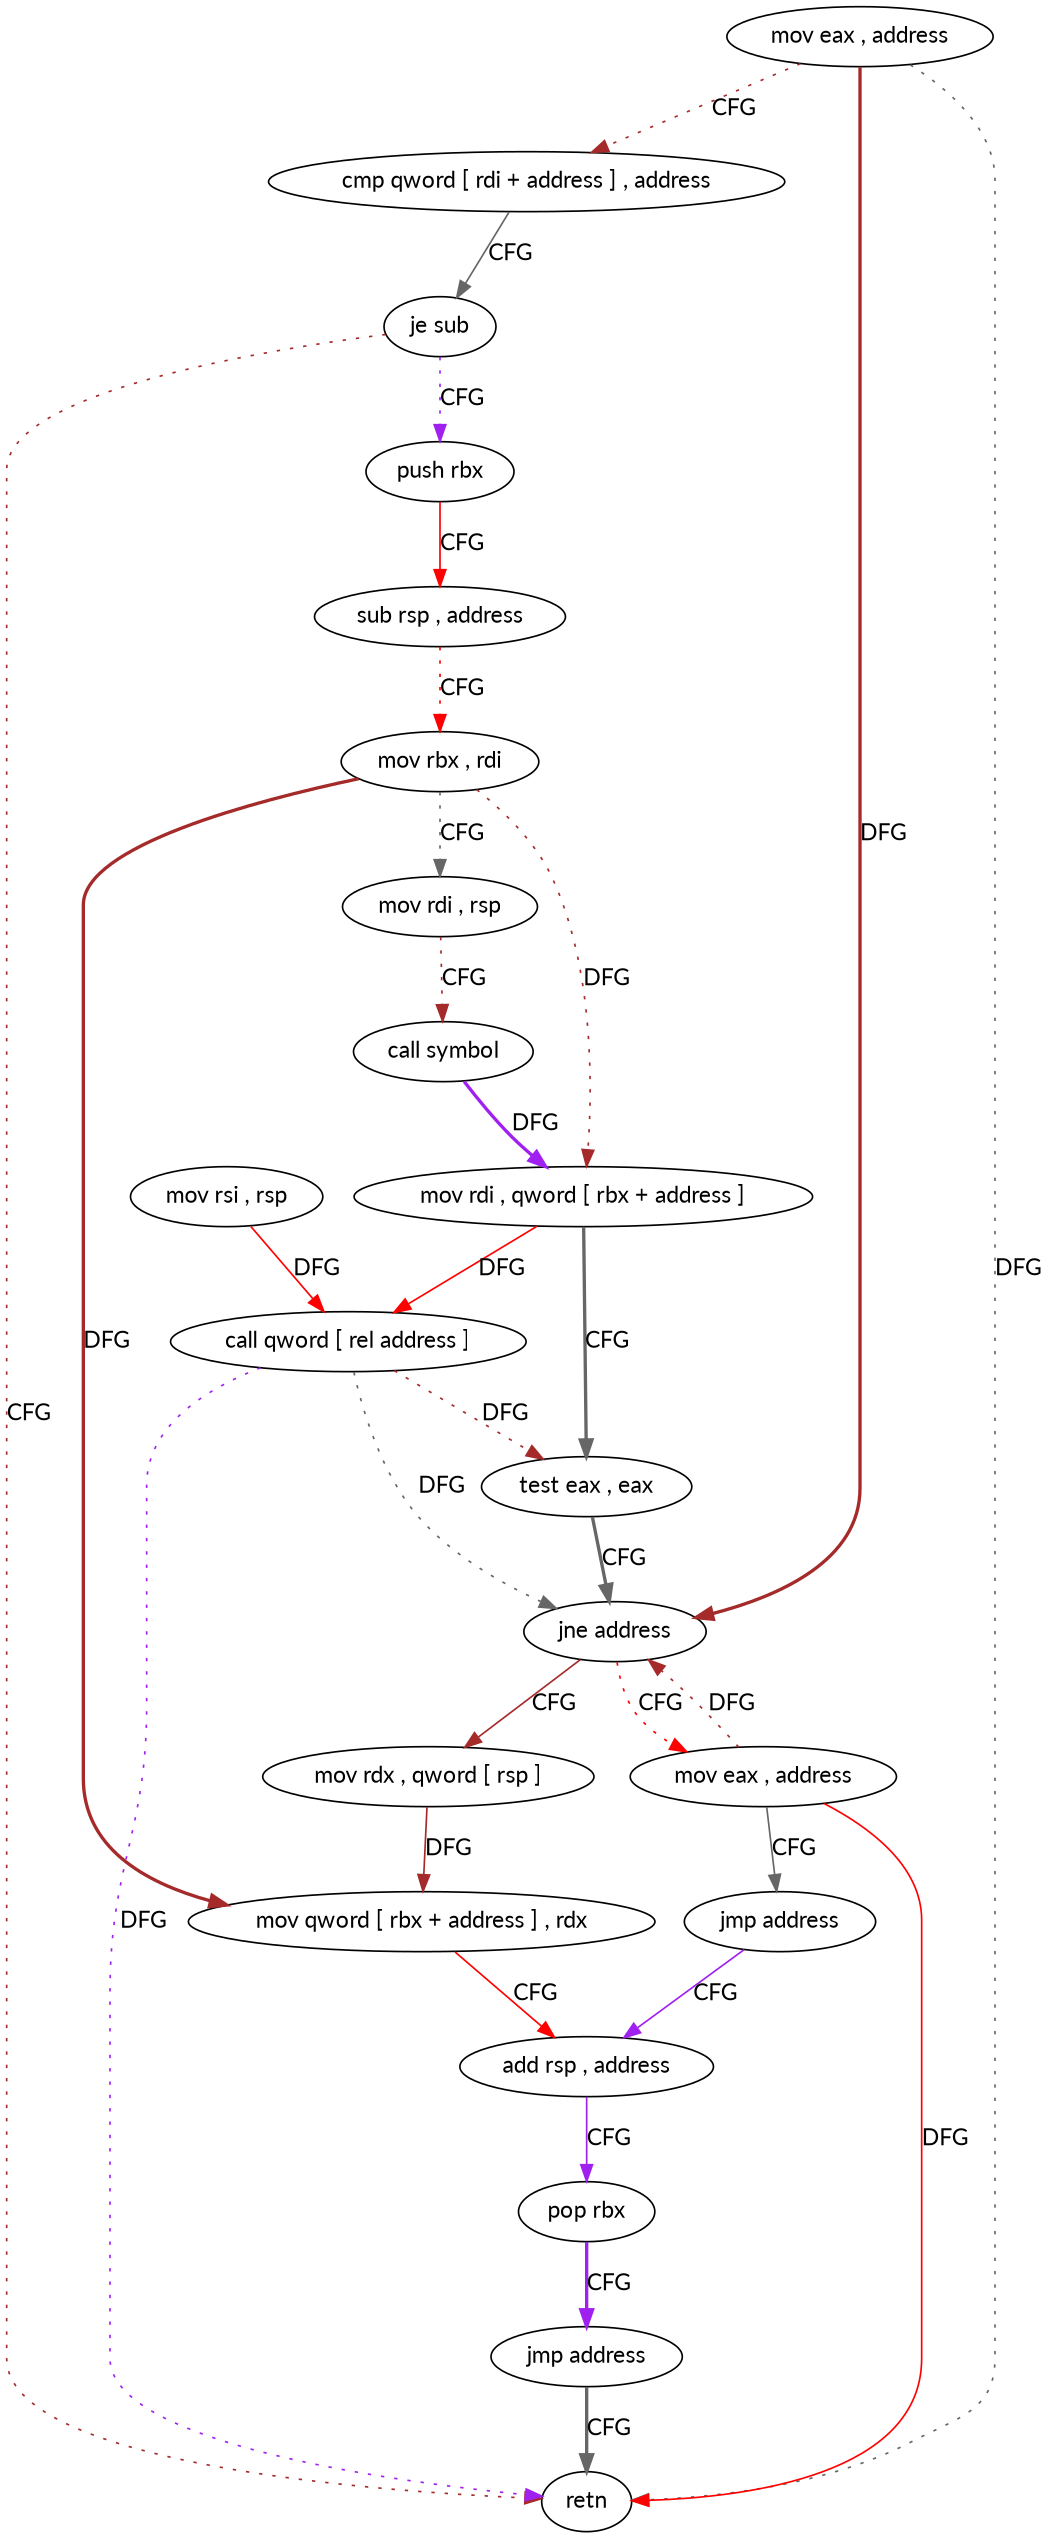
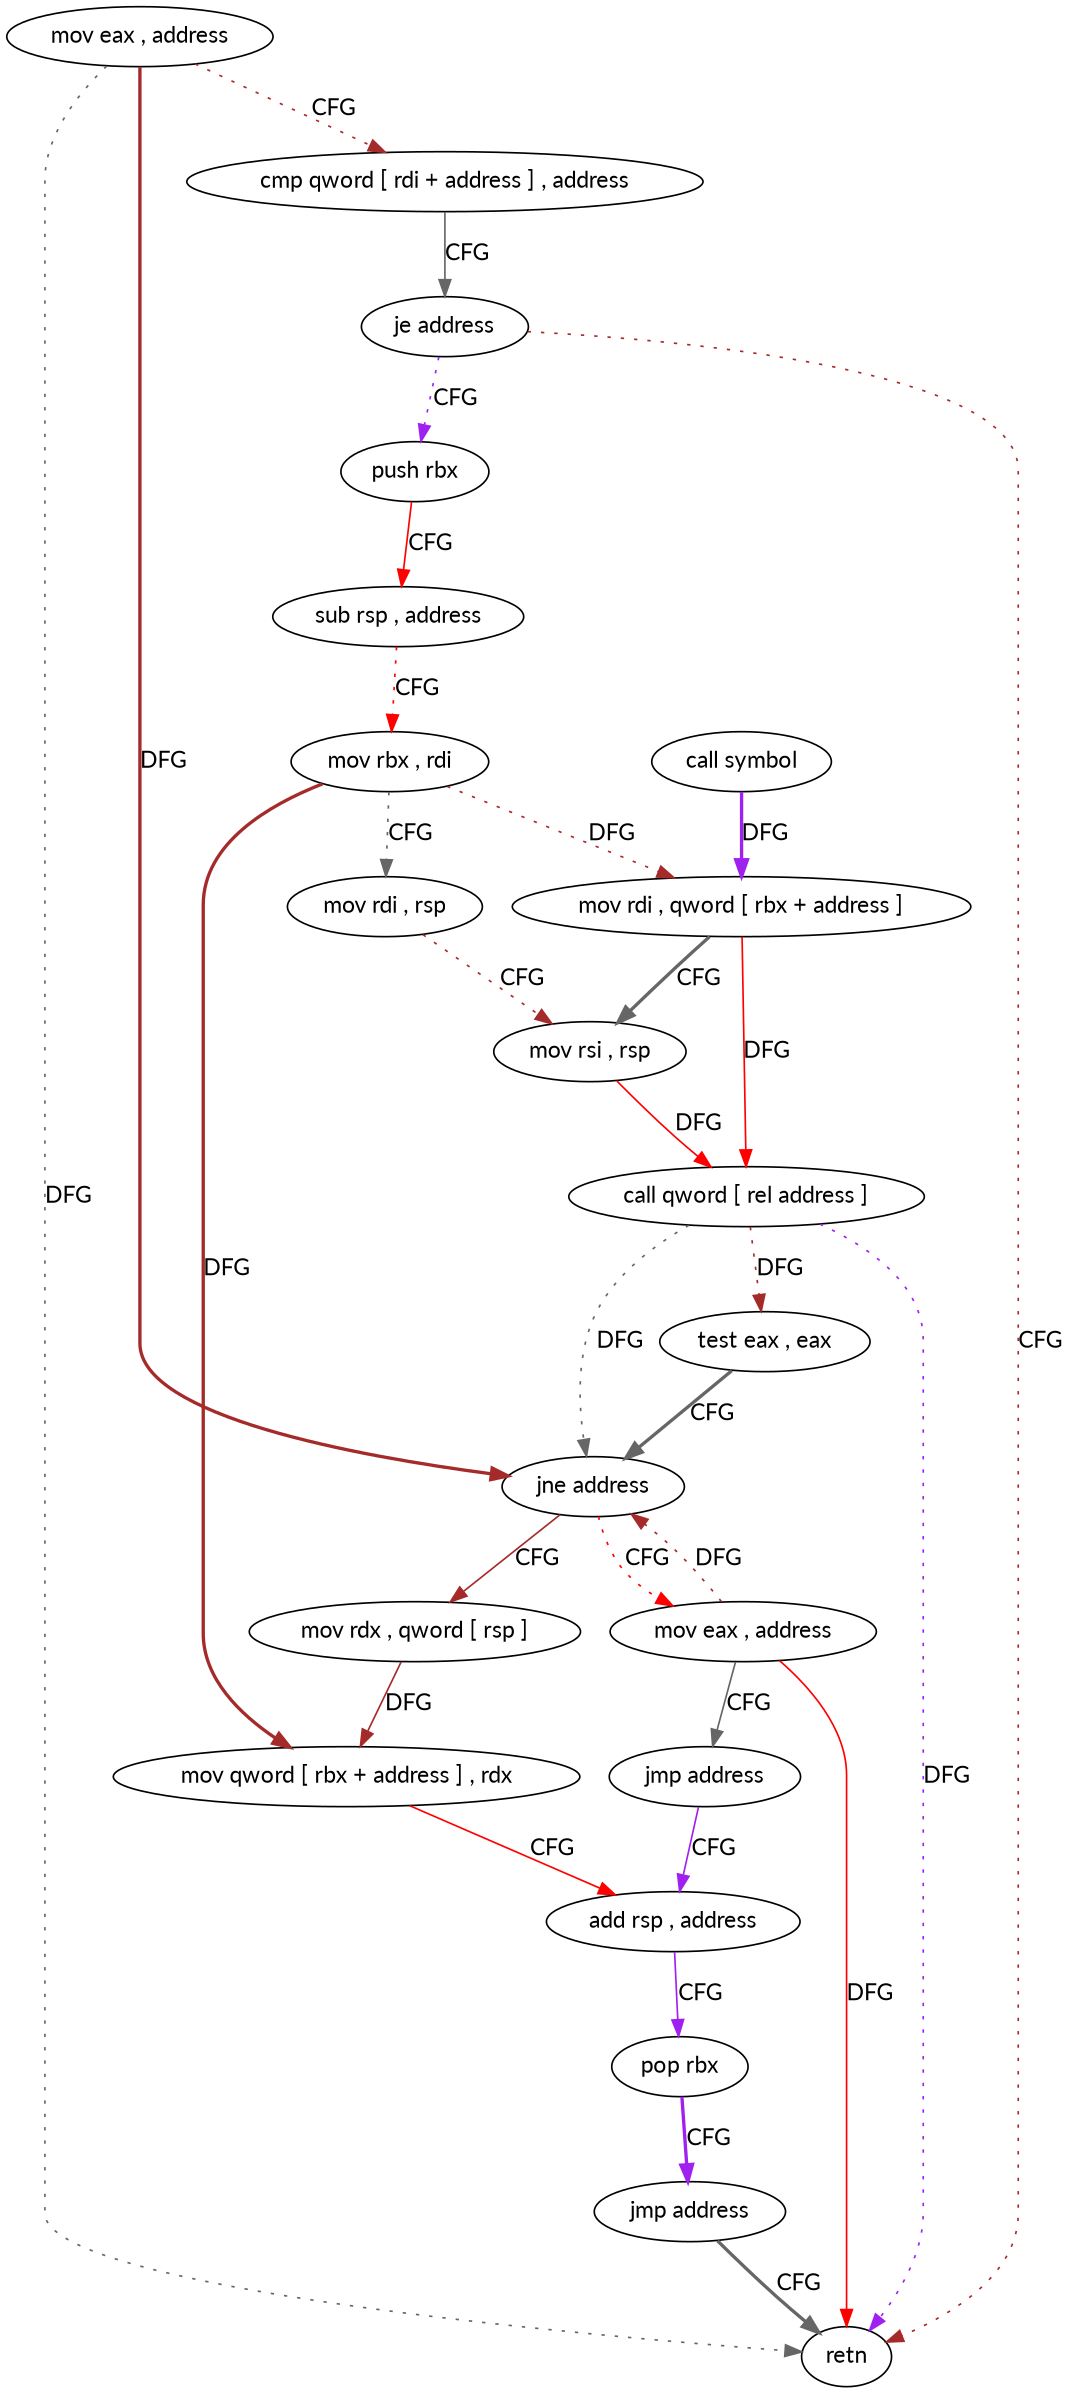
node "je sub": label "je sub" -> "je address"
edge "mov rdi , rsp" -> "call symbol": now "mov rdi , rsp" -> "mov rsi , rsp"
edge "mov rdi , qword [ rbx + address ]" -> "test eax , eax": now "mov rdi , qword [ rbx + address ]" -> "mov rsi , rsp"
